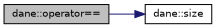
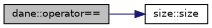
node "dane::size": label "dane::size" -> "size::size"
